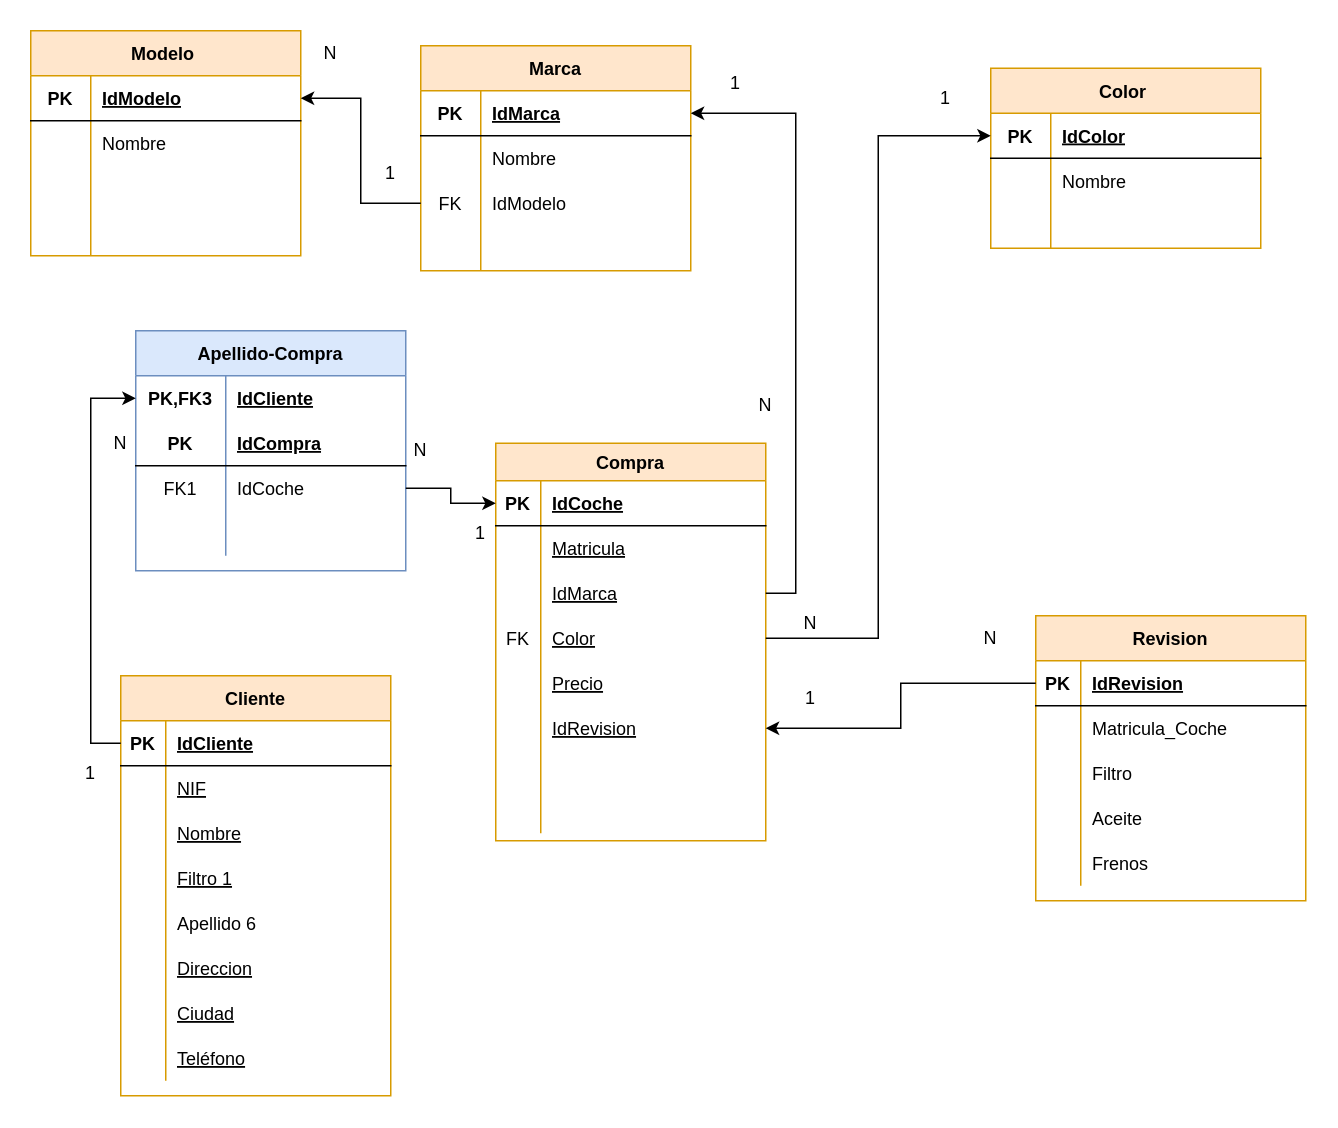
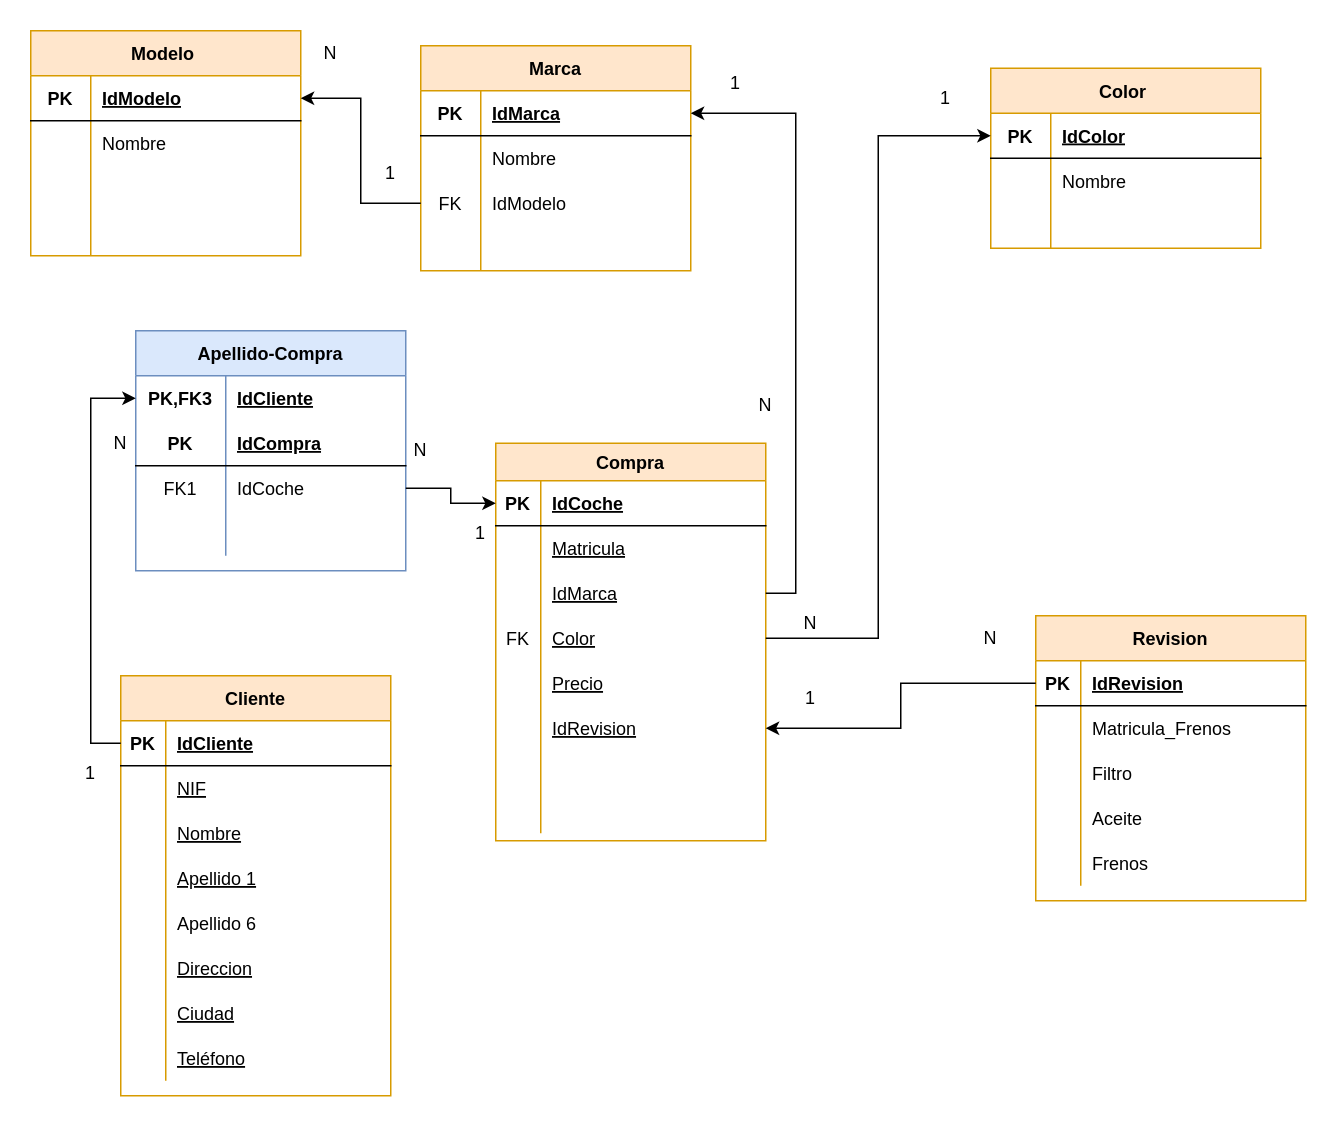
node "Matricula_Coche": label "Matricula_Coche" -> "Matricula_Frenos"
node "Filtro 1": label "Filtro 1" -> "Apellido 1"
